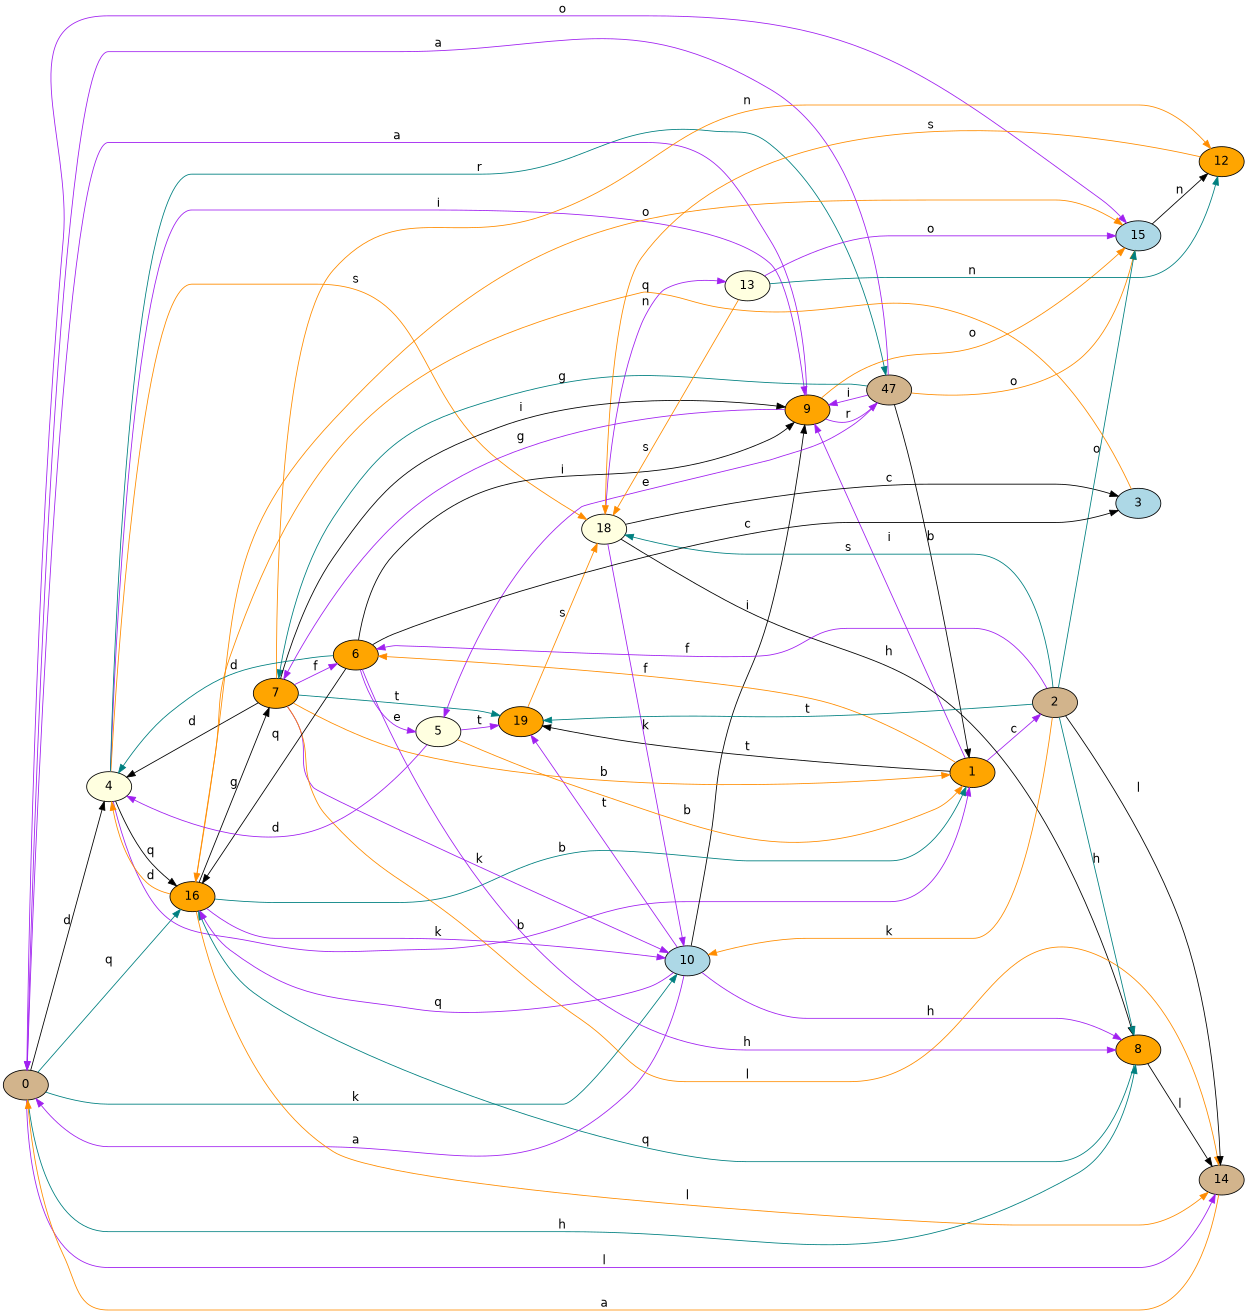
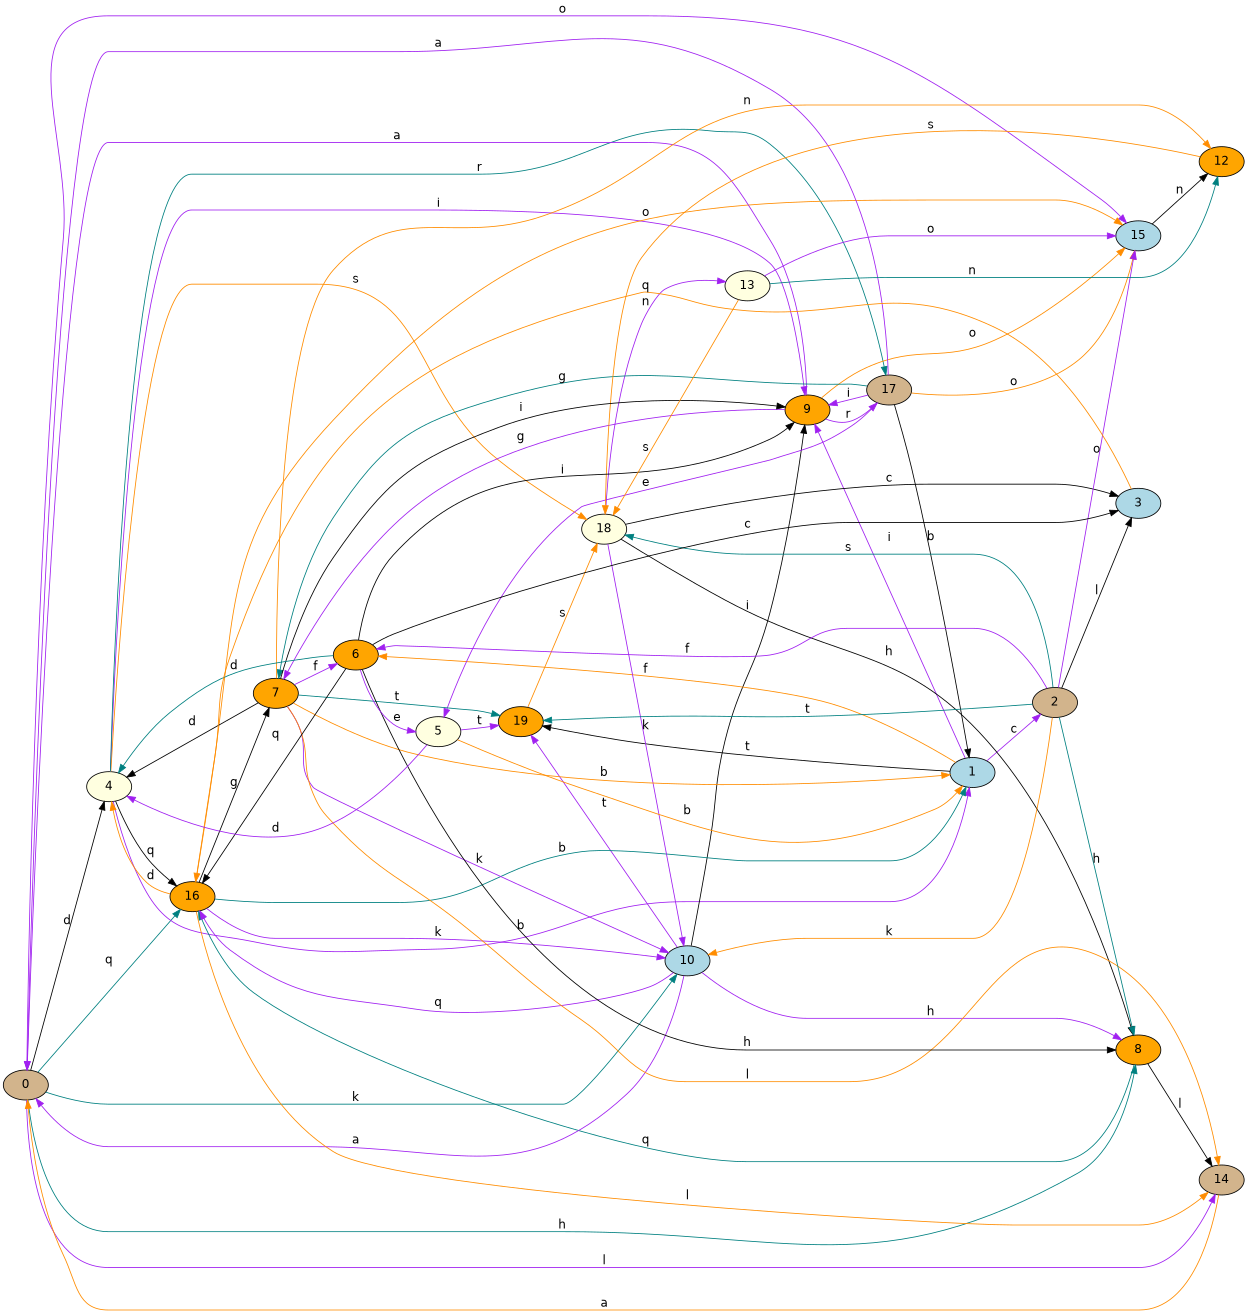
node "47": label "47" -> "17"
edge "2" -> "15": color teal -> purple
node "1": fillcolor orange -> lightblue
edge "2" -> "14": now "2" -> "3"
edge "6" -> "8": color purple -> black
